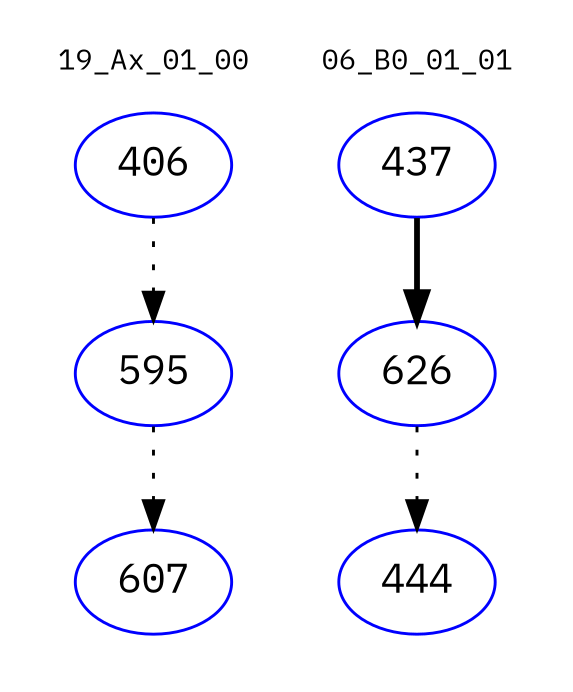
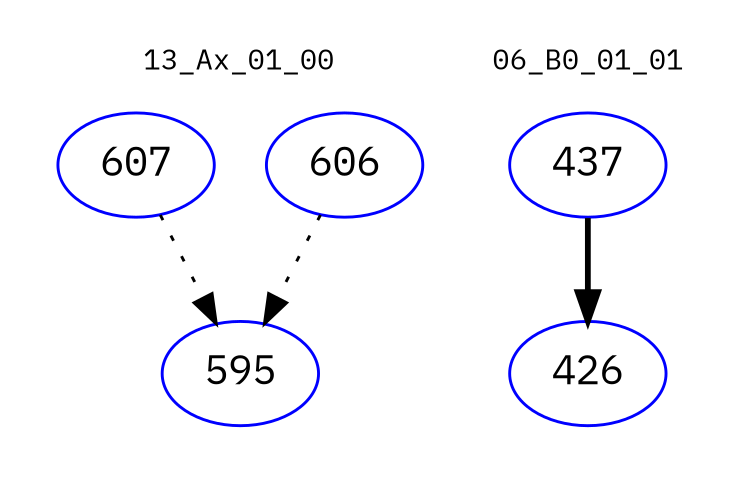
cluster "19_Ax_01_00": label "19_Ax_01_00" -> "13_Ax_01_00"
node "406": label "406" -> "606"
node "626": label "626" -> "426"
edge "595" -> "607": reversed
node "444": removed
